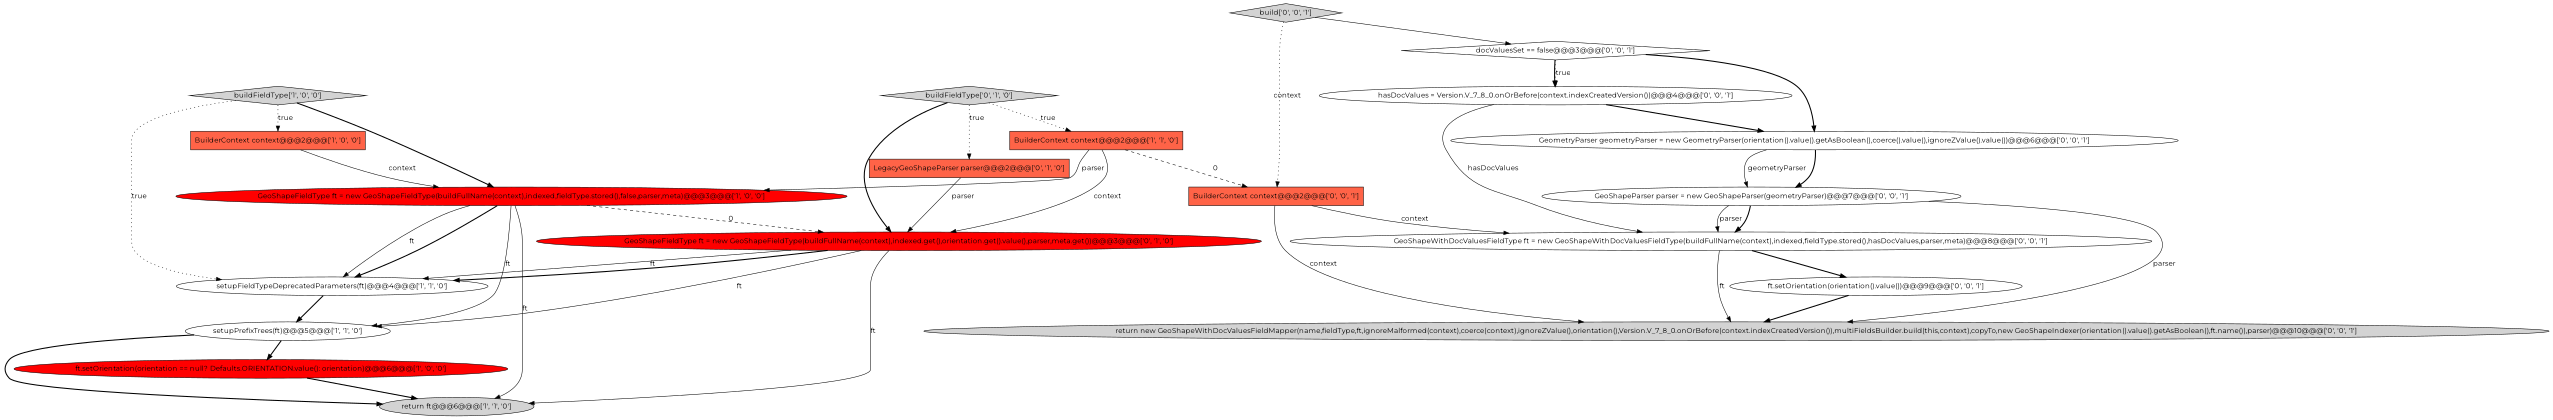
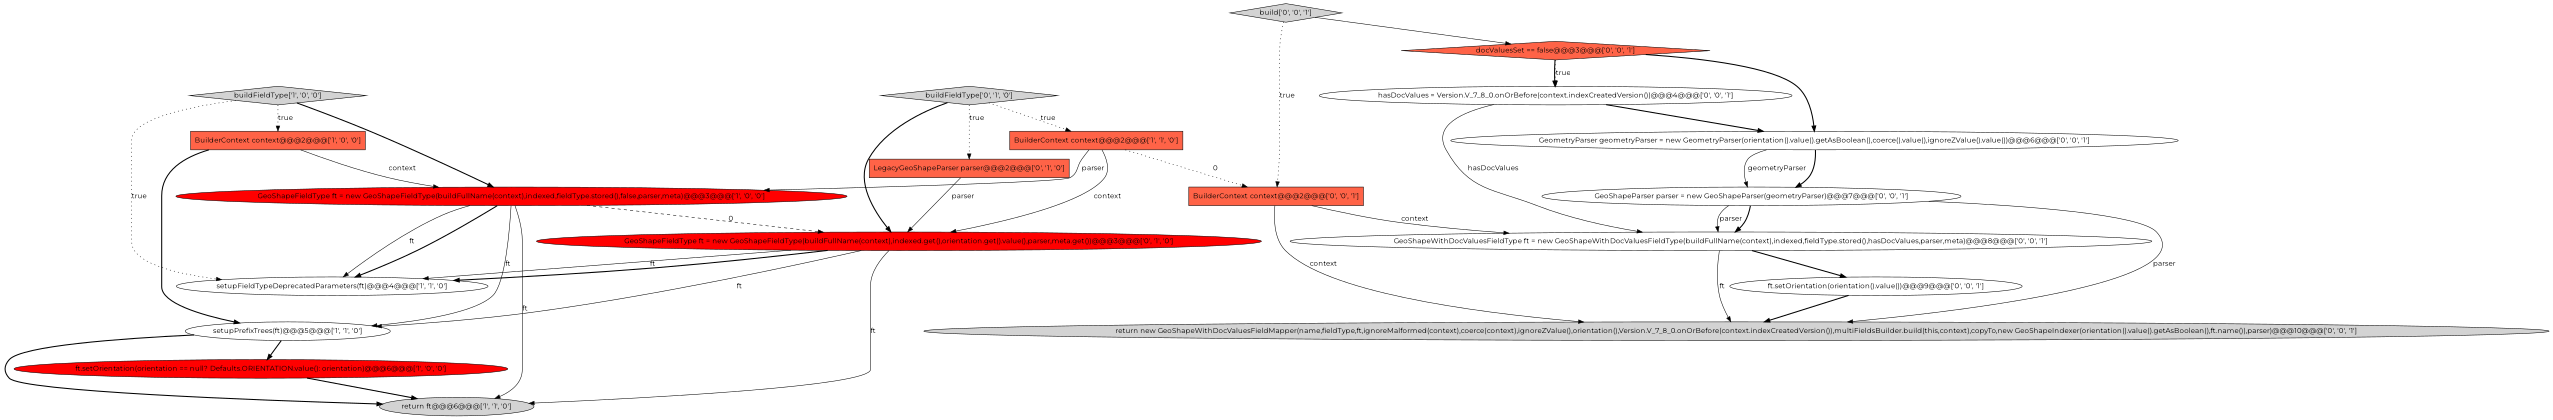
node "docValuesSet == false@@@3@@@['0', '0', '1']": fillcolor white -> tomato
edge "build['0', '0', '1']" -> "BuilderContext context@@@2@@@['0', '0', '1']": label "context" -> "true"
edge "BuilderContext context@@@2@@@['1', '1', '0']" -> "BuilderContext context@@@2@@@['0', '0', '1']": style dashed -> dotted
edge "setupFieldTypeDeprecatedParameters(ft)@@@4@@@['1', '1', '0']" -> "setupPrefixTrees(ft)@@@5@@@['1', '1', '0']": now "BuilderContext context@@@2@@@['1', '0', '0']" -> "setupPrefixTrees(ft)@@@5@@@['1', '1', '0']"
